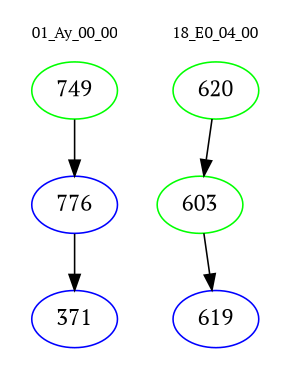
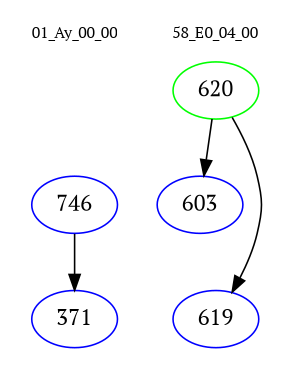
cluster "18_E0_04_00": label "18_E0_04_00" -> "58_E0_04_00"
node "749": removed
node "776": label "776" -> "746"
node "603": color green -> blue
edge "603" -> "619": now "620" -> "619"
